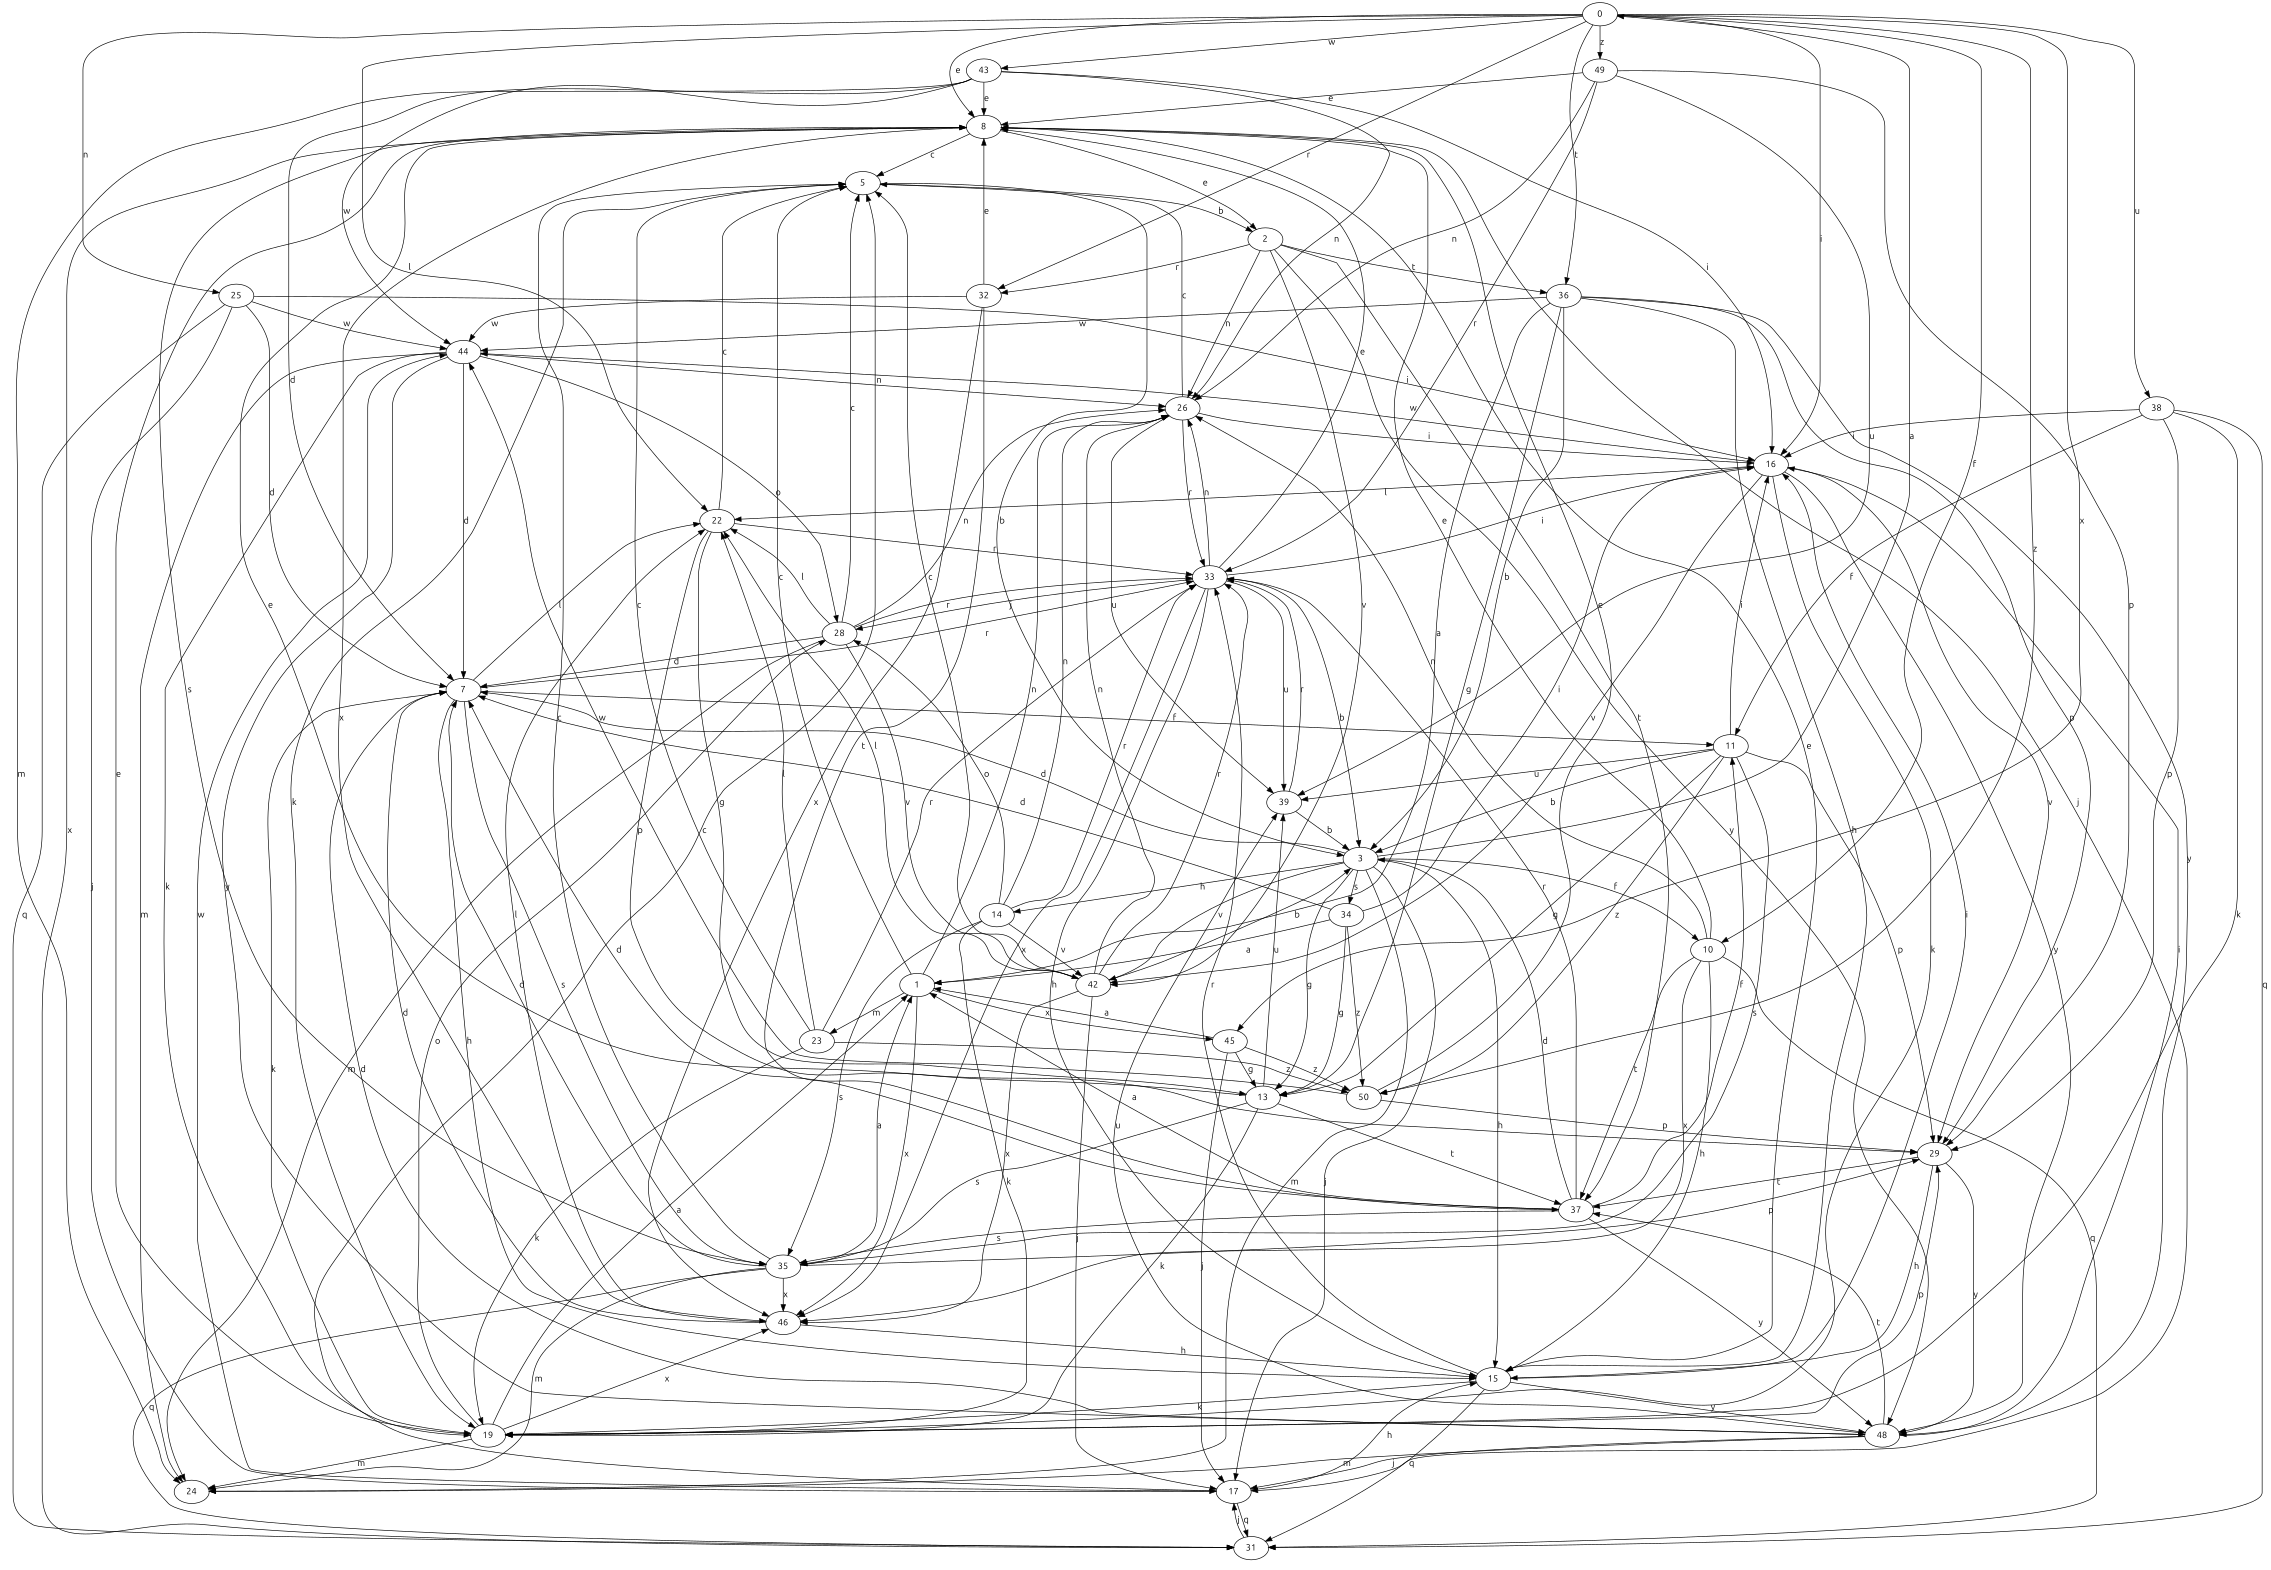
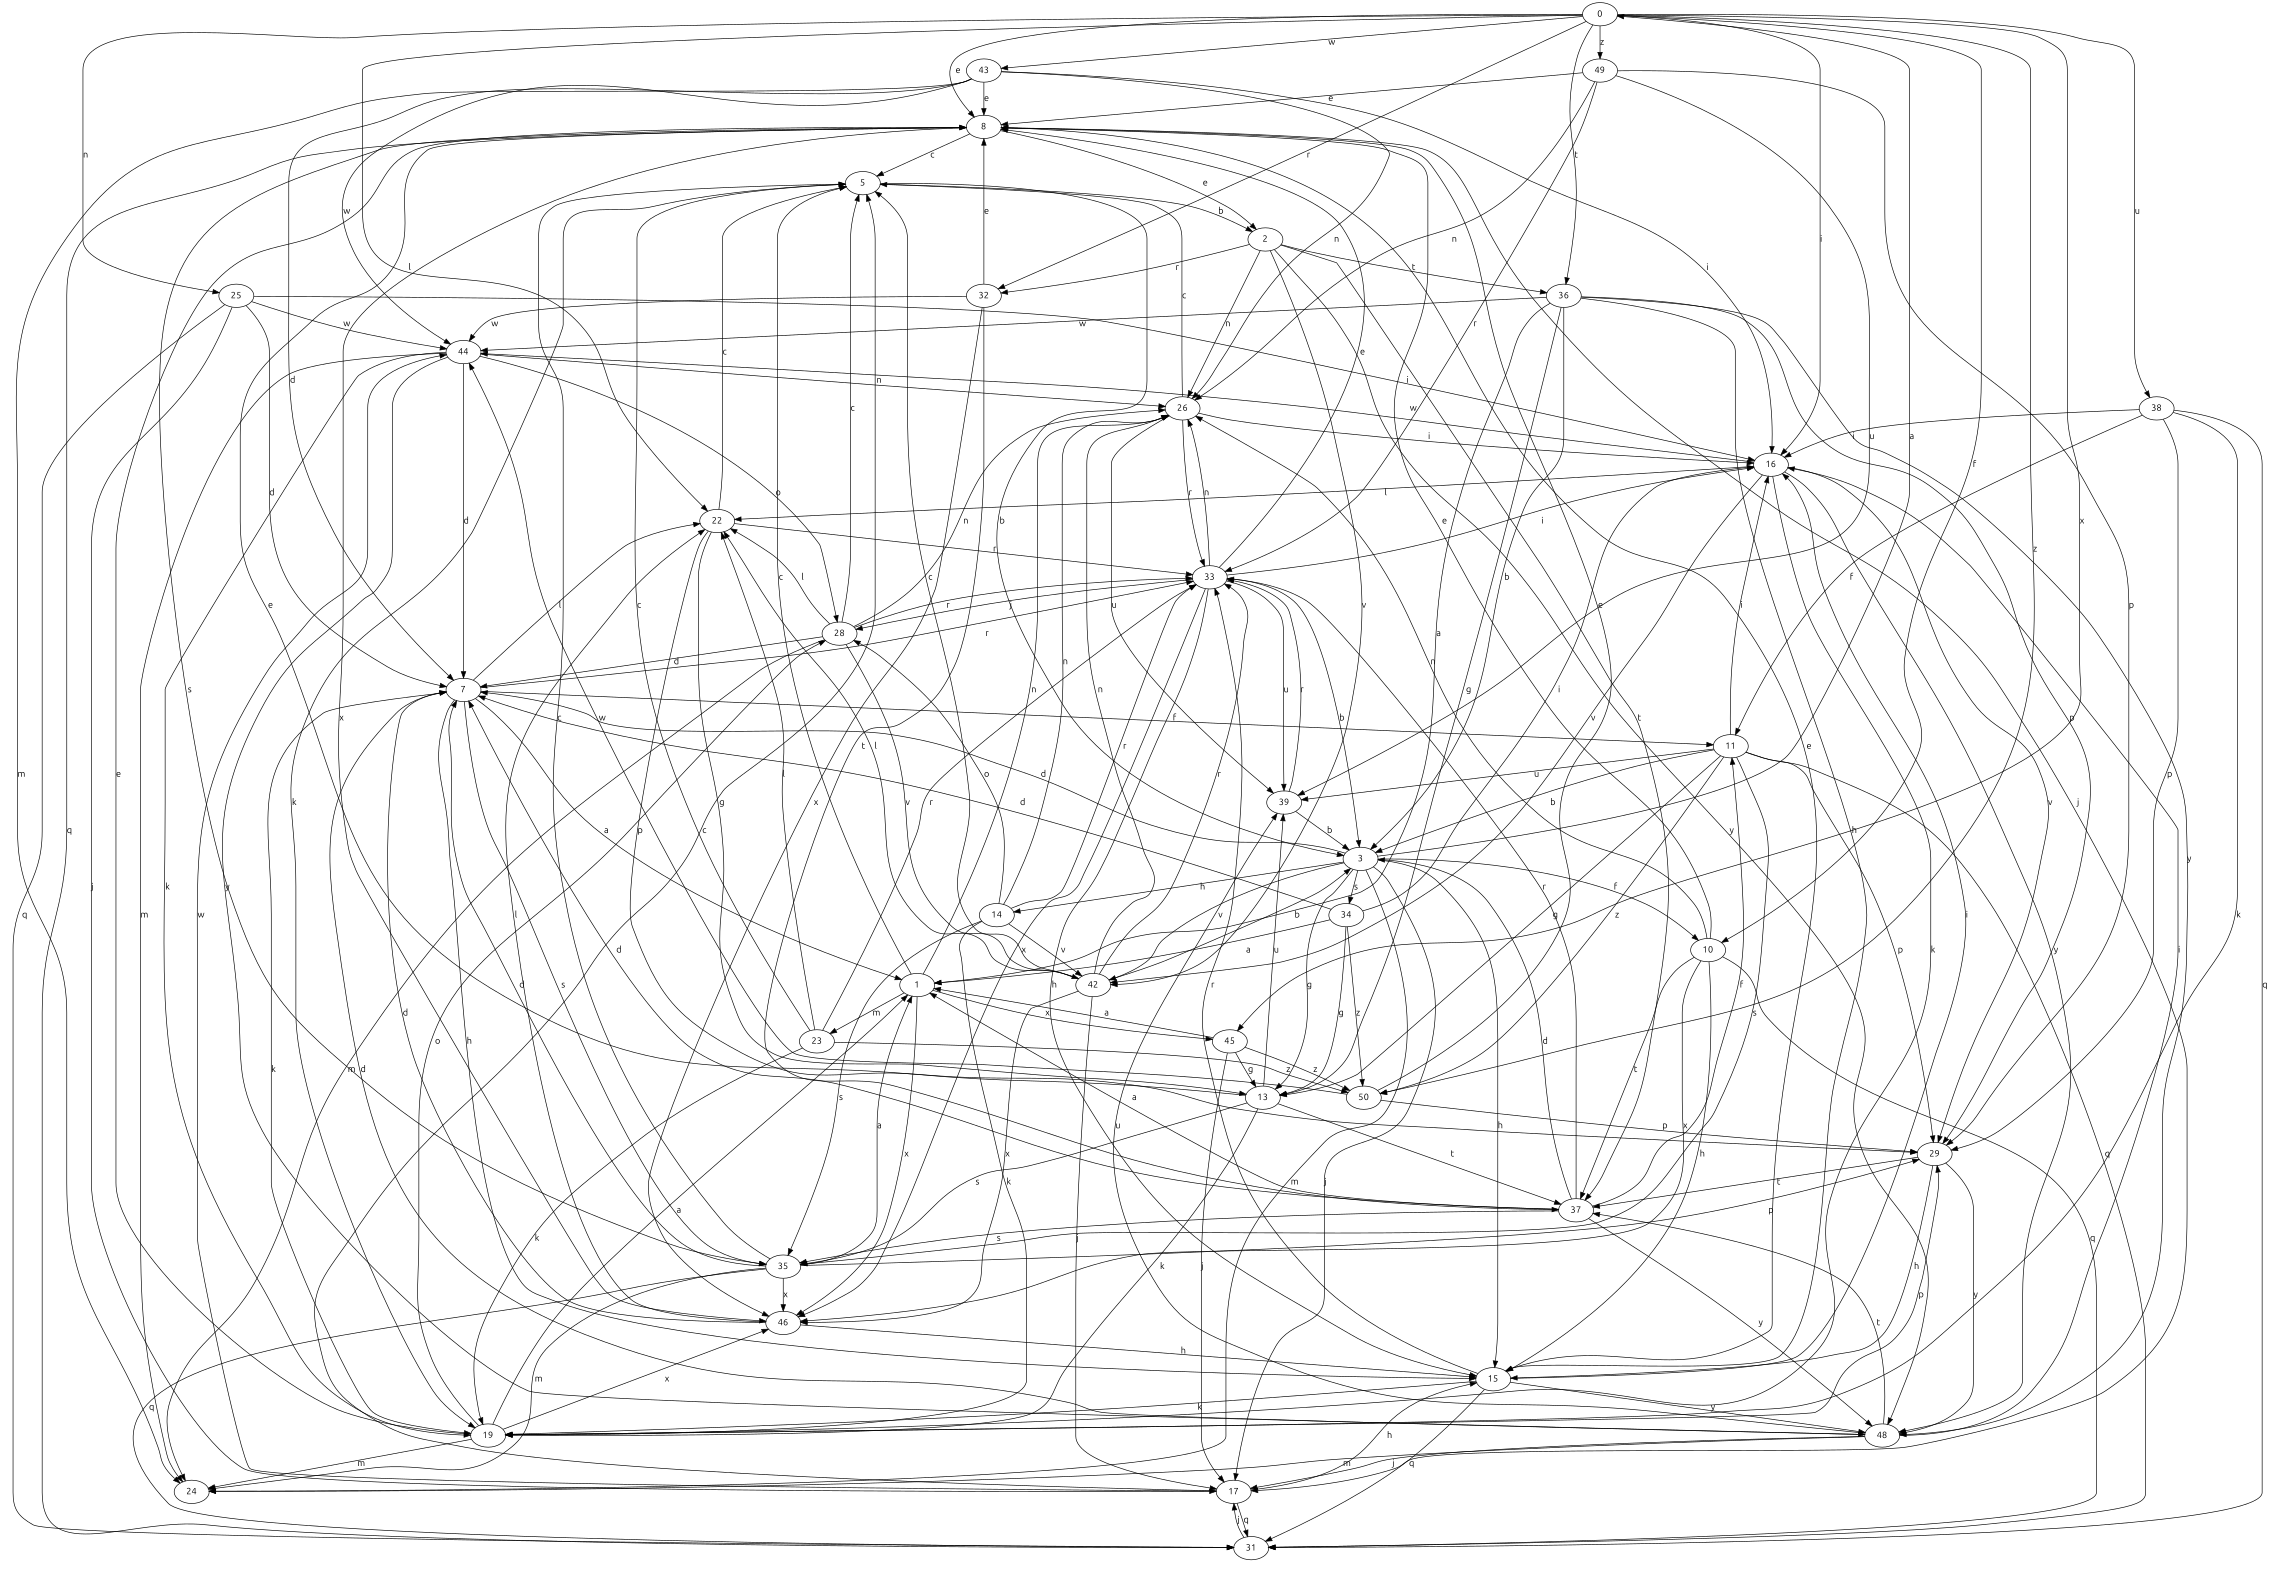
edge "8" -> "31": label "x" -> "q"
edge "7" -> "1": added, label "a"
edge "11" -> "31": added, label "q"
